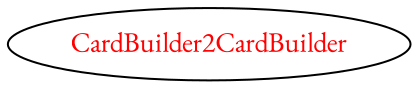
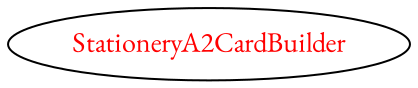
node "CardBuilder2CardBuilder": label "CardBuilder2CardBuilder" -> "StationeryA2CardBuilder"
